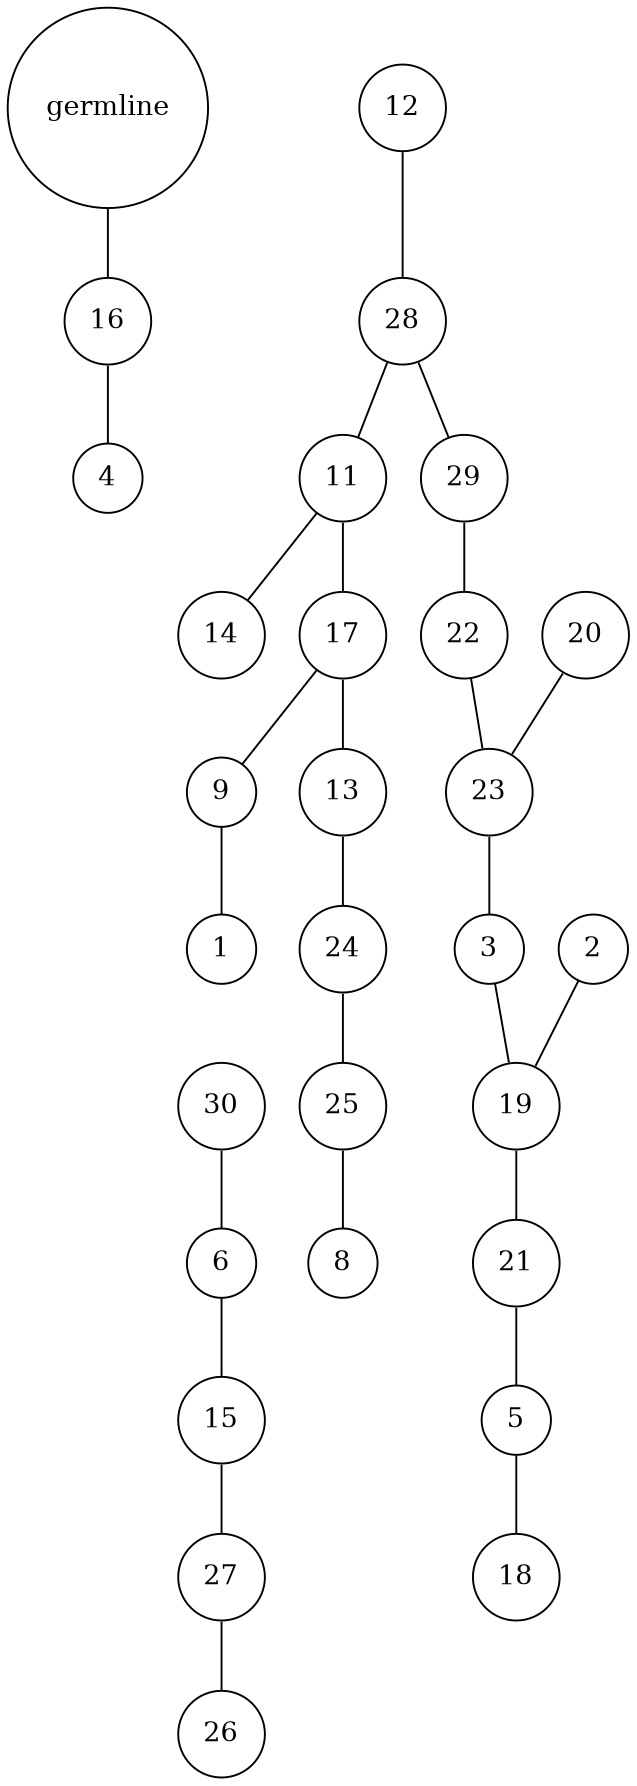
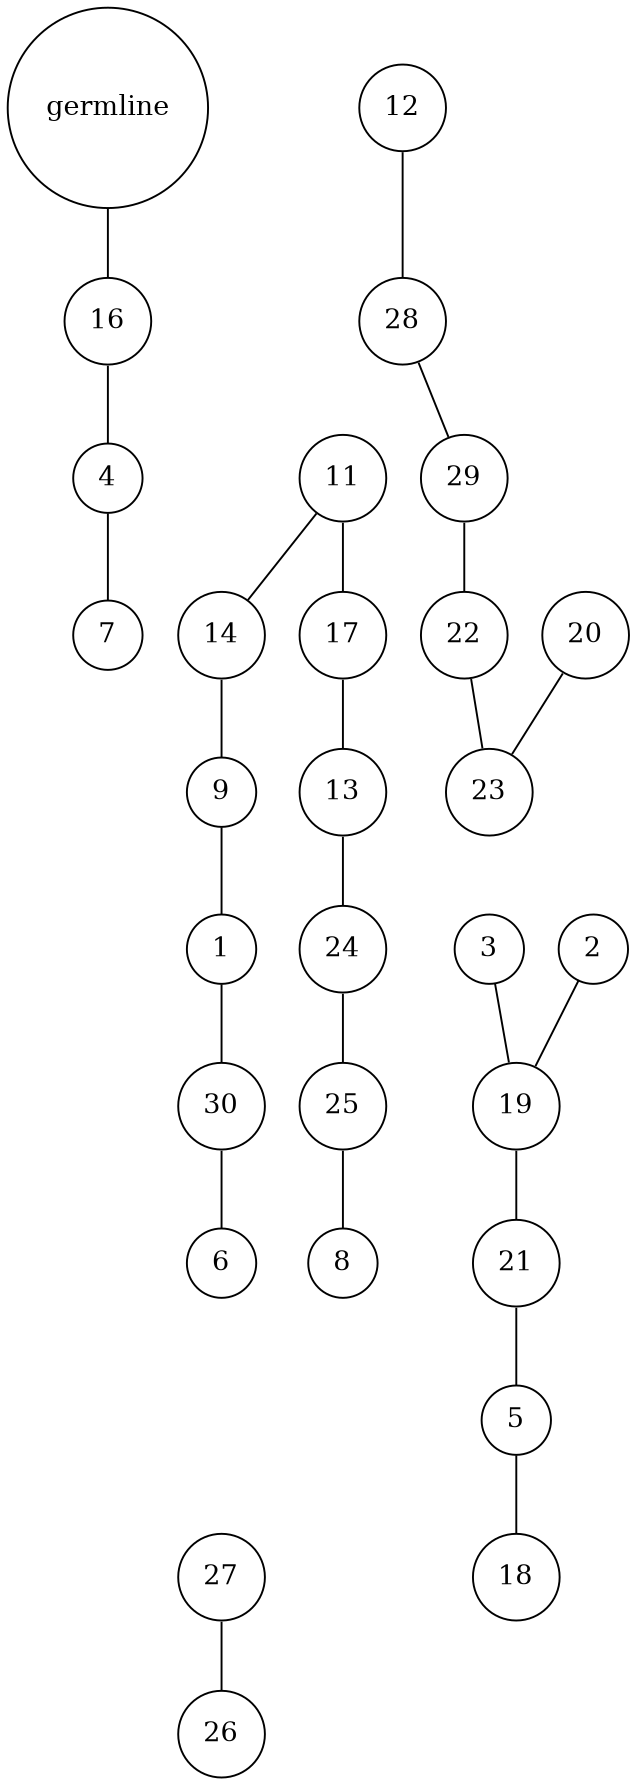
edge "28" -- "11": removed
node "7": added
edge "17" -- "9": now "14" -- "9"
edge "23" -- "3": removed
edge "1" -- "30": added
node "15": removed
